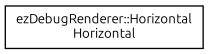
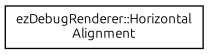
node "ezDebugRenderer::Horizontal Horizontal": label "ezDebugRenderer::Horizontal Horizontal" -> "ezDebugRenderer::Horizontal Alignment"
